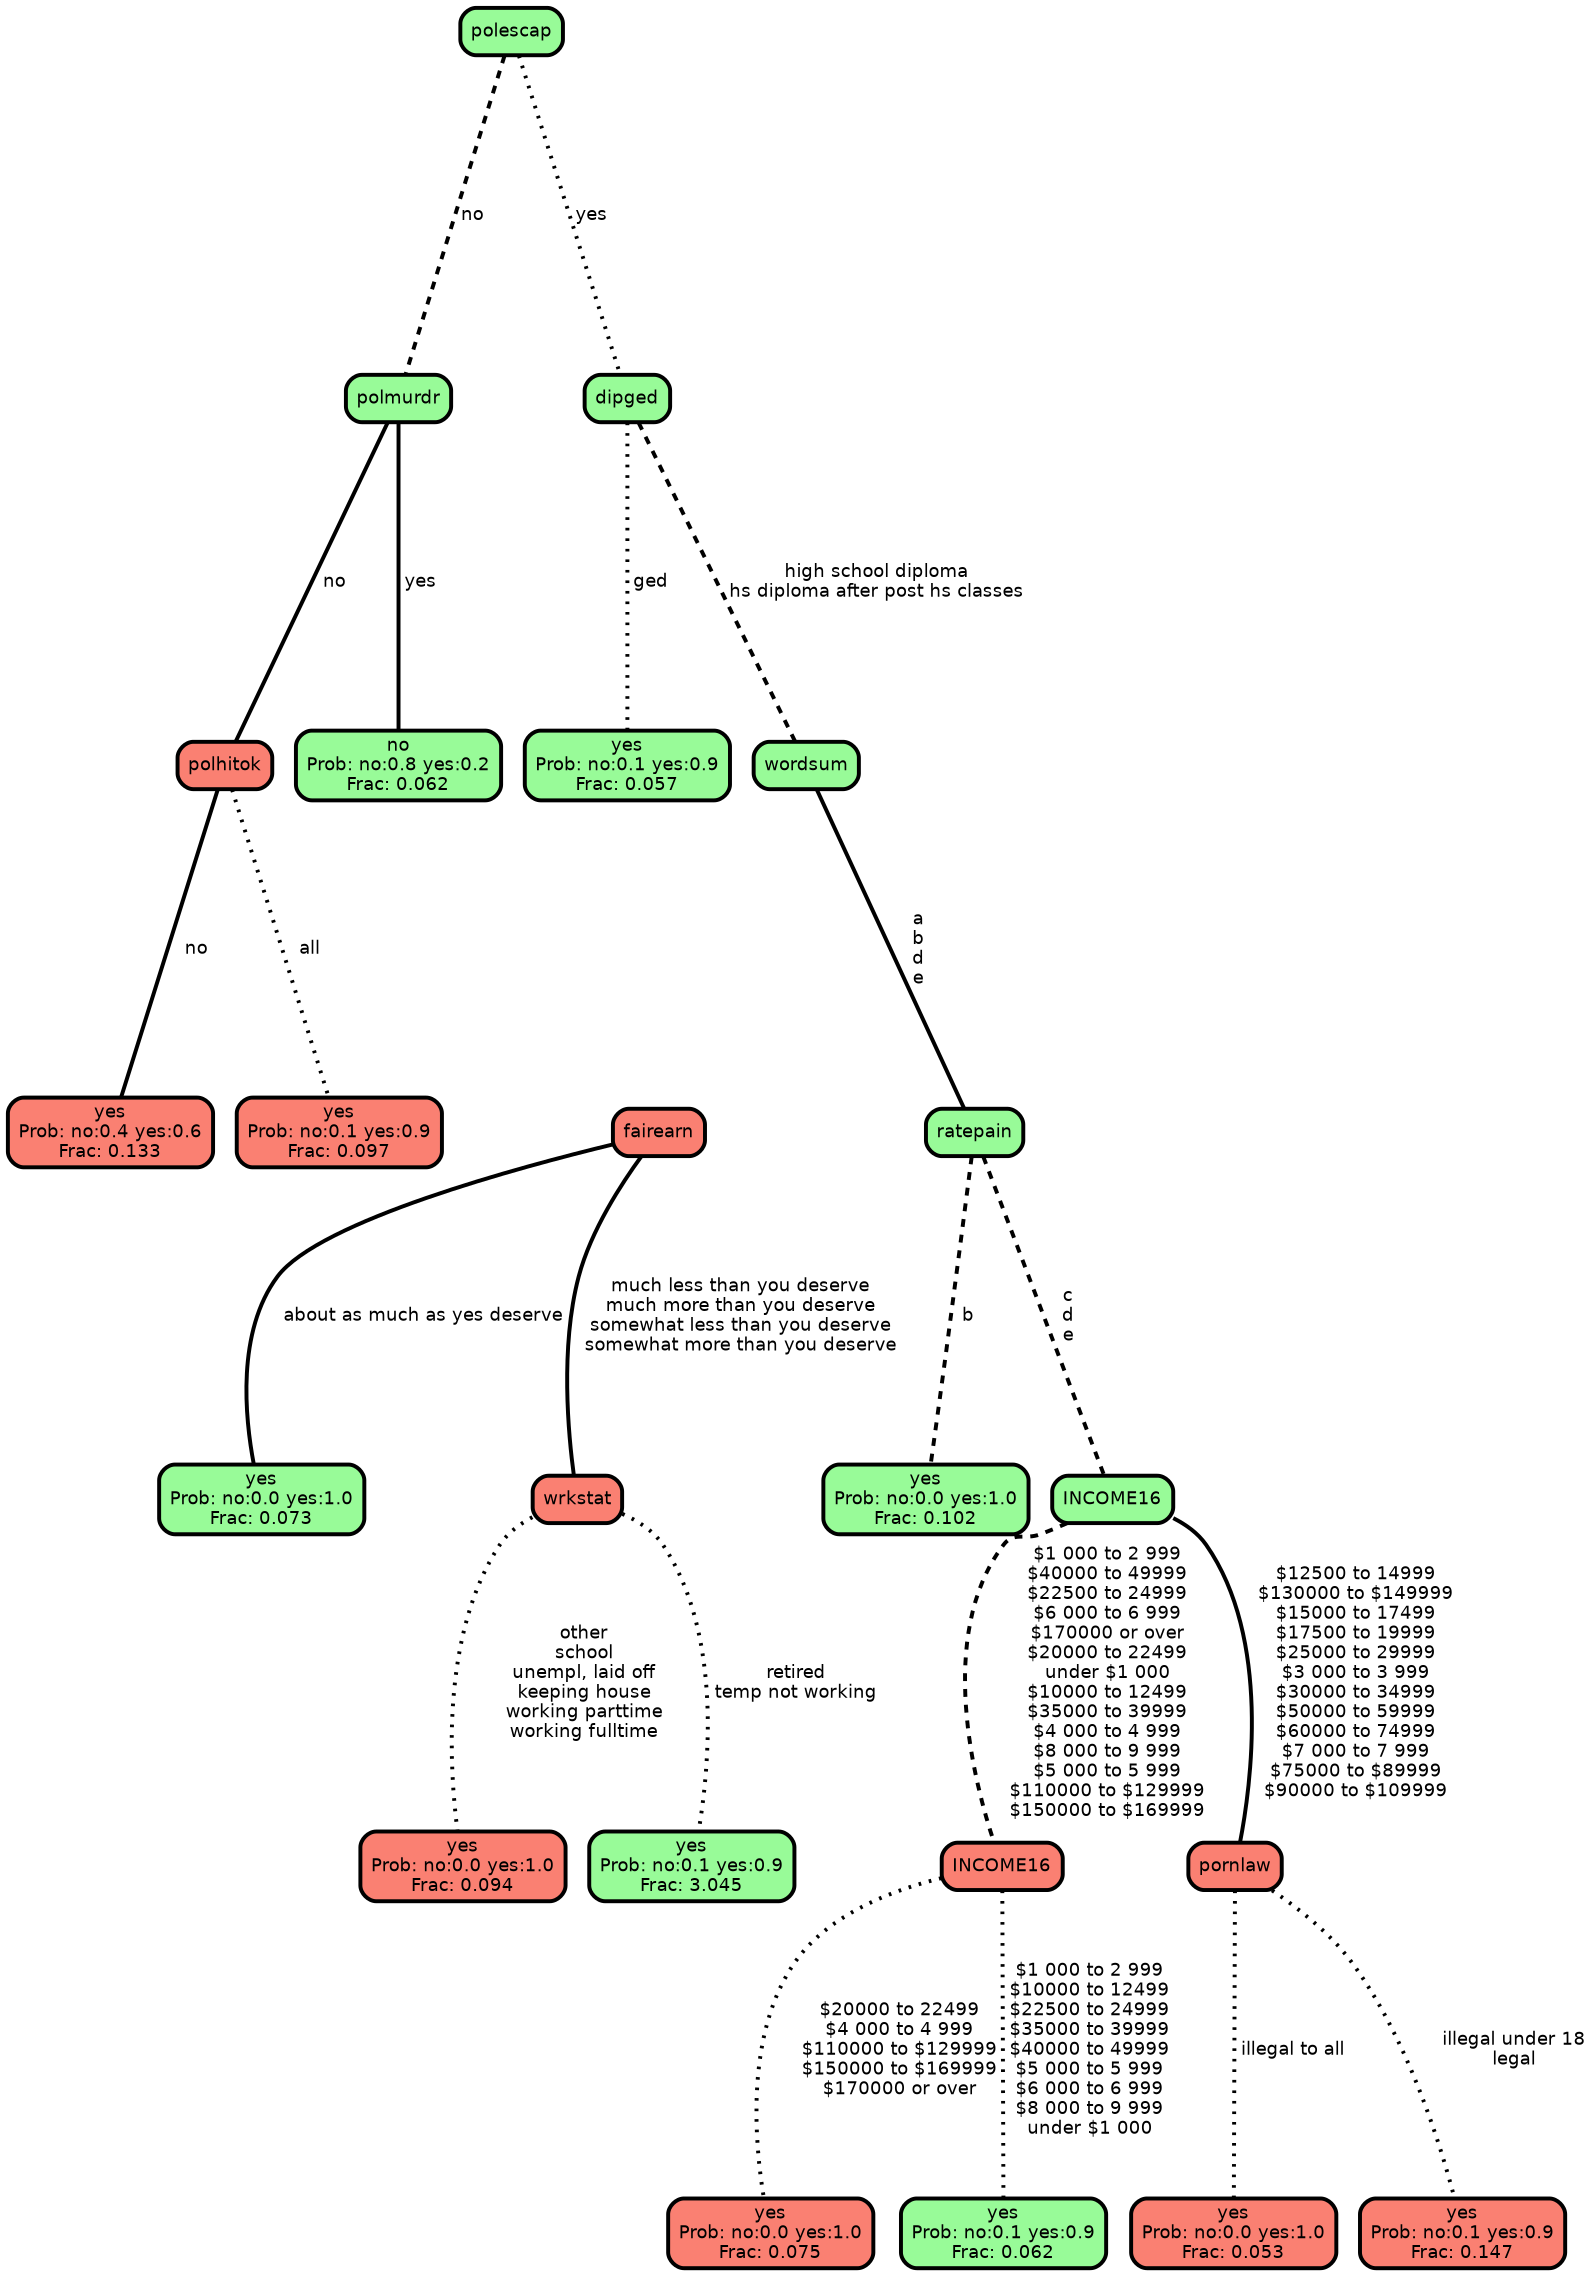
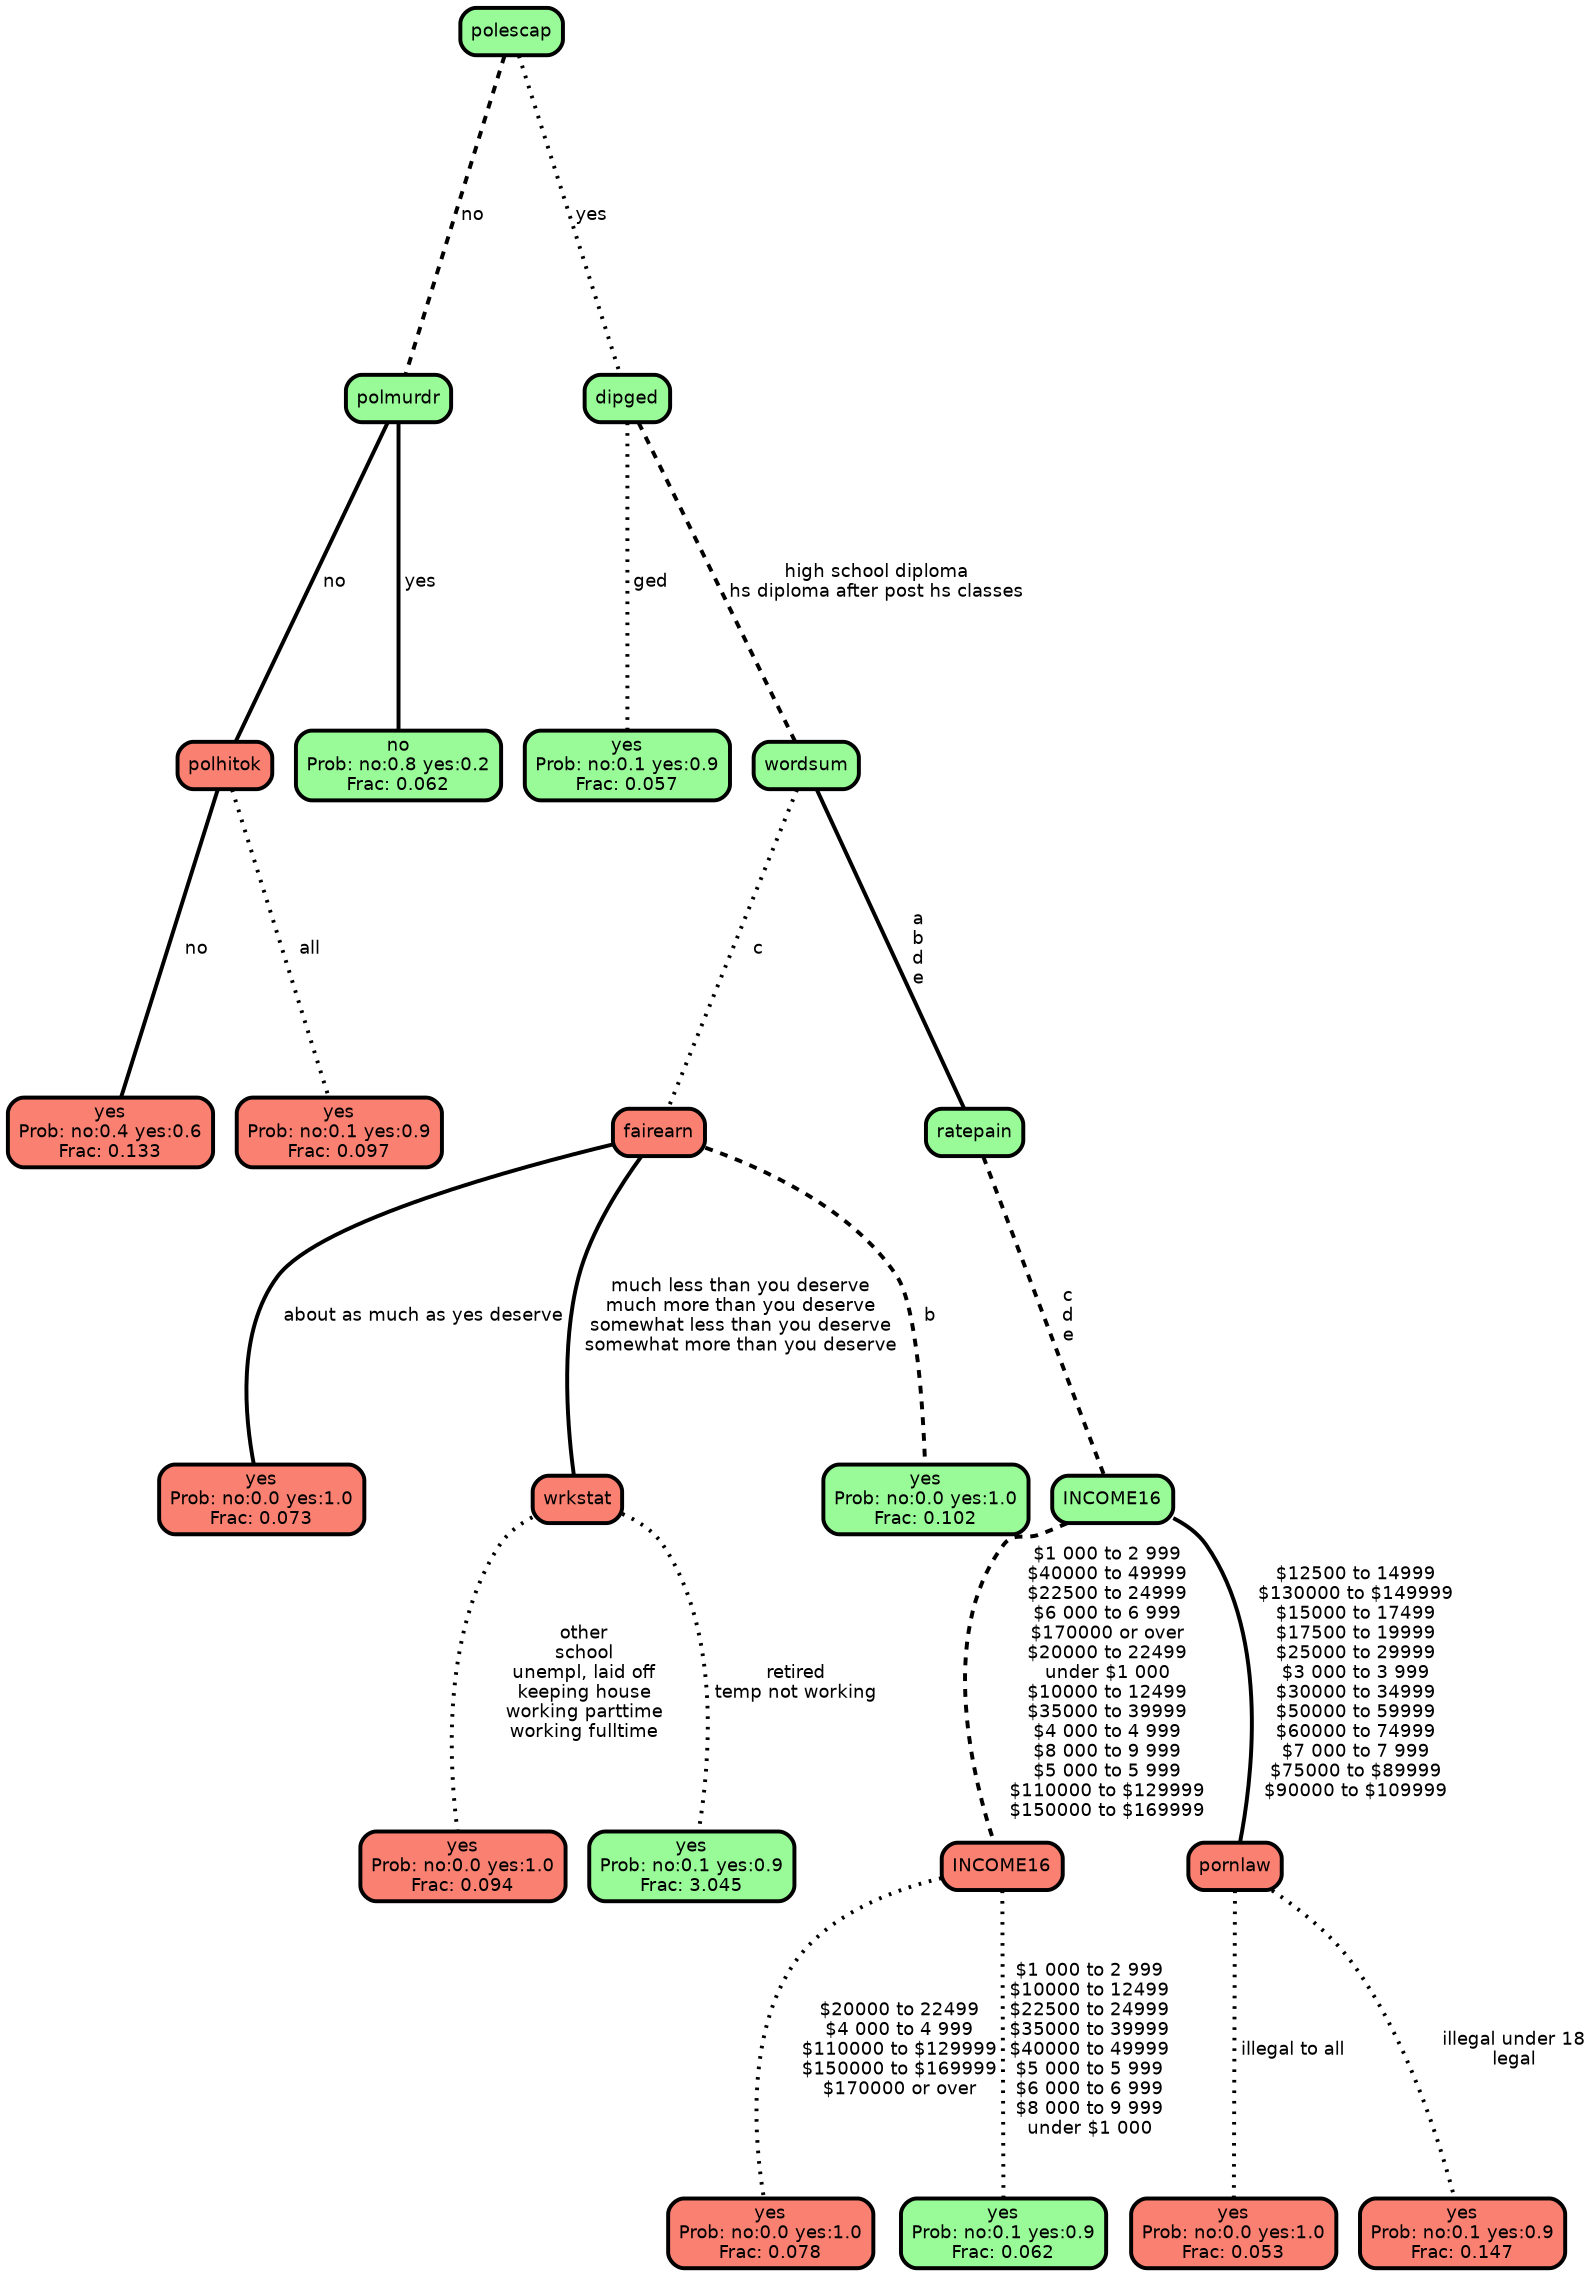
edge "wordsum" -- "fairearn": added, label "c"
edge "ratepain" -- "yes Prob: no:0.0 yes:1.0 Frac: 0.102": now "fairearn" -- "yes Prob: no:0.0 yes:1.0 Frac: 0.102"
node "yes Prob: no:0.0 yes:1.0 Frac: 0.073": fillcolor palegreen -> salmon
node "yes Prob: no:0.0 yes:1.0 Frac: 0.075": label "yes Prob: no:0.0 yes:1.0 Frac: 0.075" -> "yes Prob: no:0.0 yes:1.0 Frac: 0.078"
